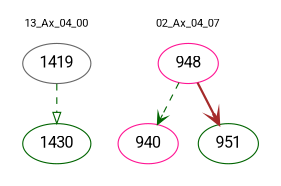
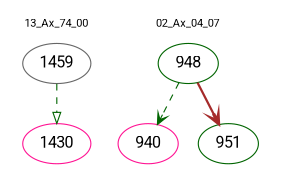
cluster "13_Ax_04_00": label "13_Ax_04_00" -> "13_Ax_74_00"
node "1419": label "1419" -> "1459"
node "948": color deeppink -> darkgreen
node "1430": color darkgreen -> deeppink
